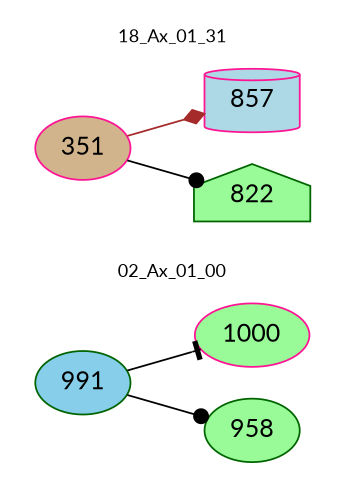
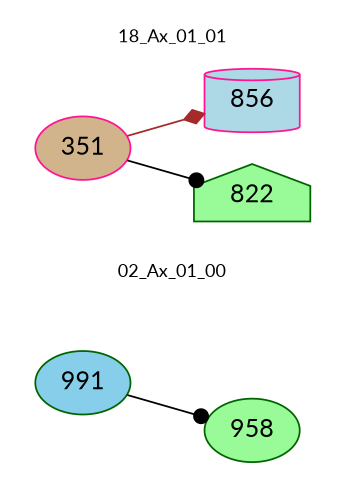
cluster "18_Ax_01_31": label "18_Ax_01_31" -> "18_Ax_01_01"
node "857": label "857" -> "856"
node "1000": removed
